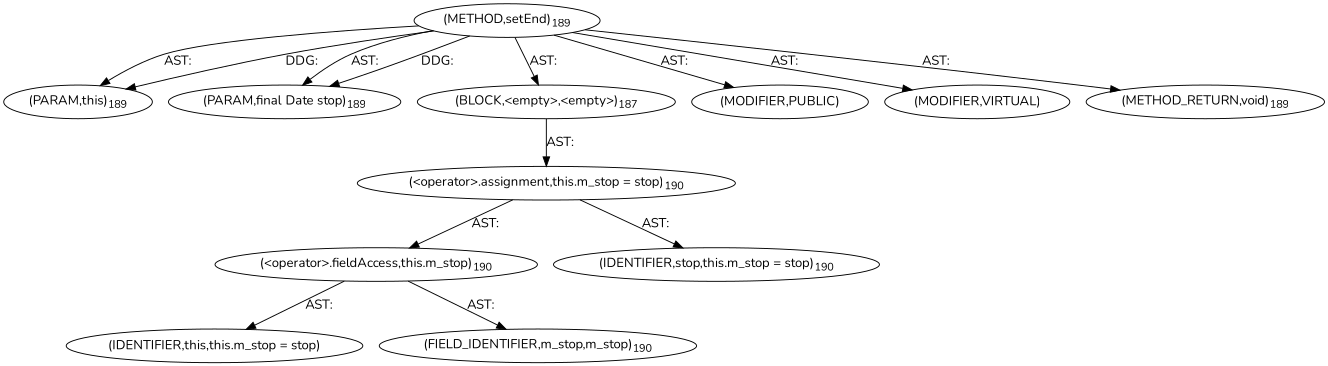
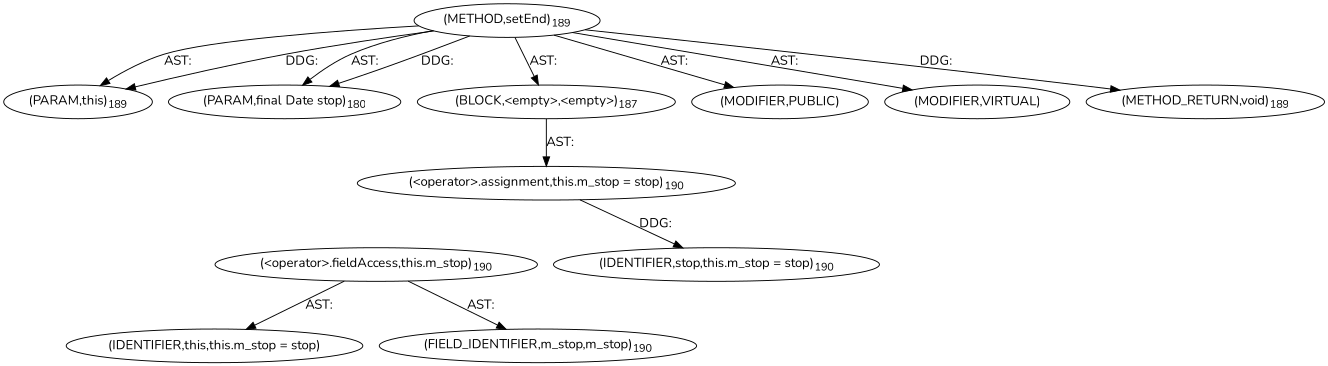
edge "(METHOD,setEnd)" -> "(METHOD_RETURN,void)": label "AST: " -> "DDG: "
node "(PARAM,final Date stop)": text "189" -> "180"
edge "(<operator>.assignment,this.m_stop = stop)" -> "(<operator>.fieldAccess,this.m_stop)": removed, label "AST:"
edge "(<operator>.assignment,this.m_stop = stop)" -> "(IDENTIFIER,stop,this.m_stop = stop)": label "AST: " -> "DDG: "
